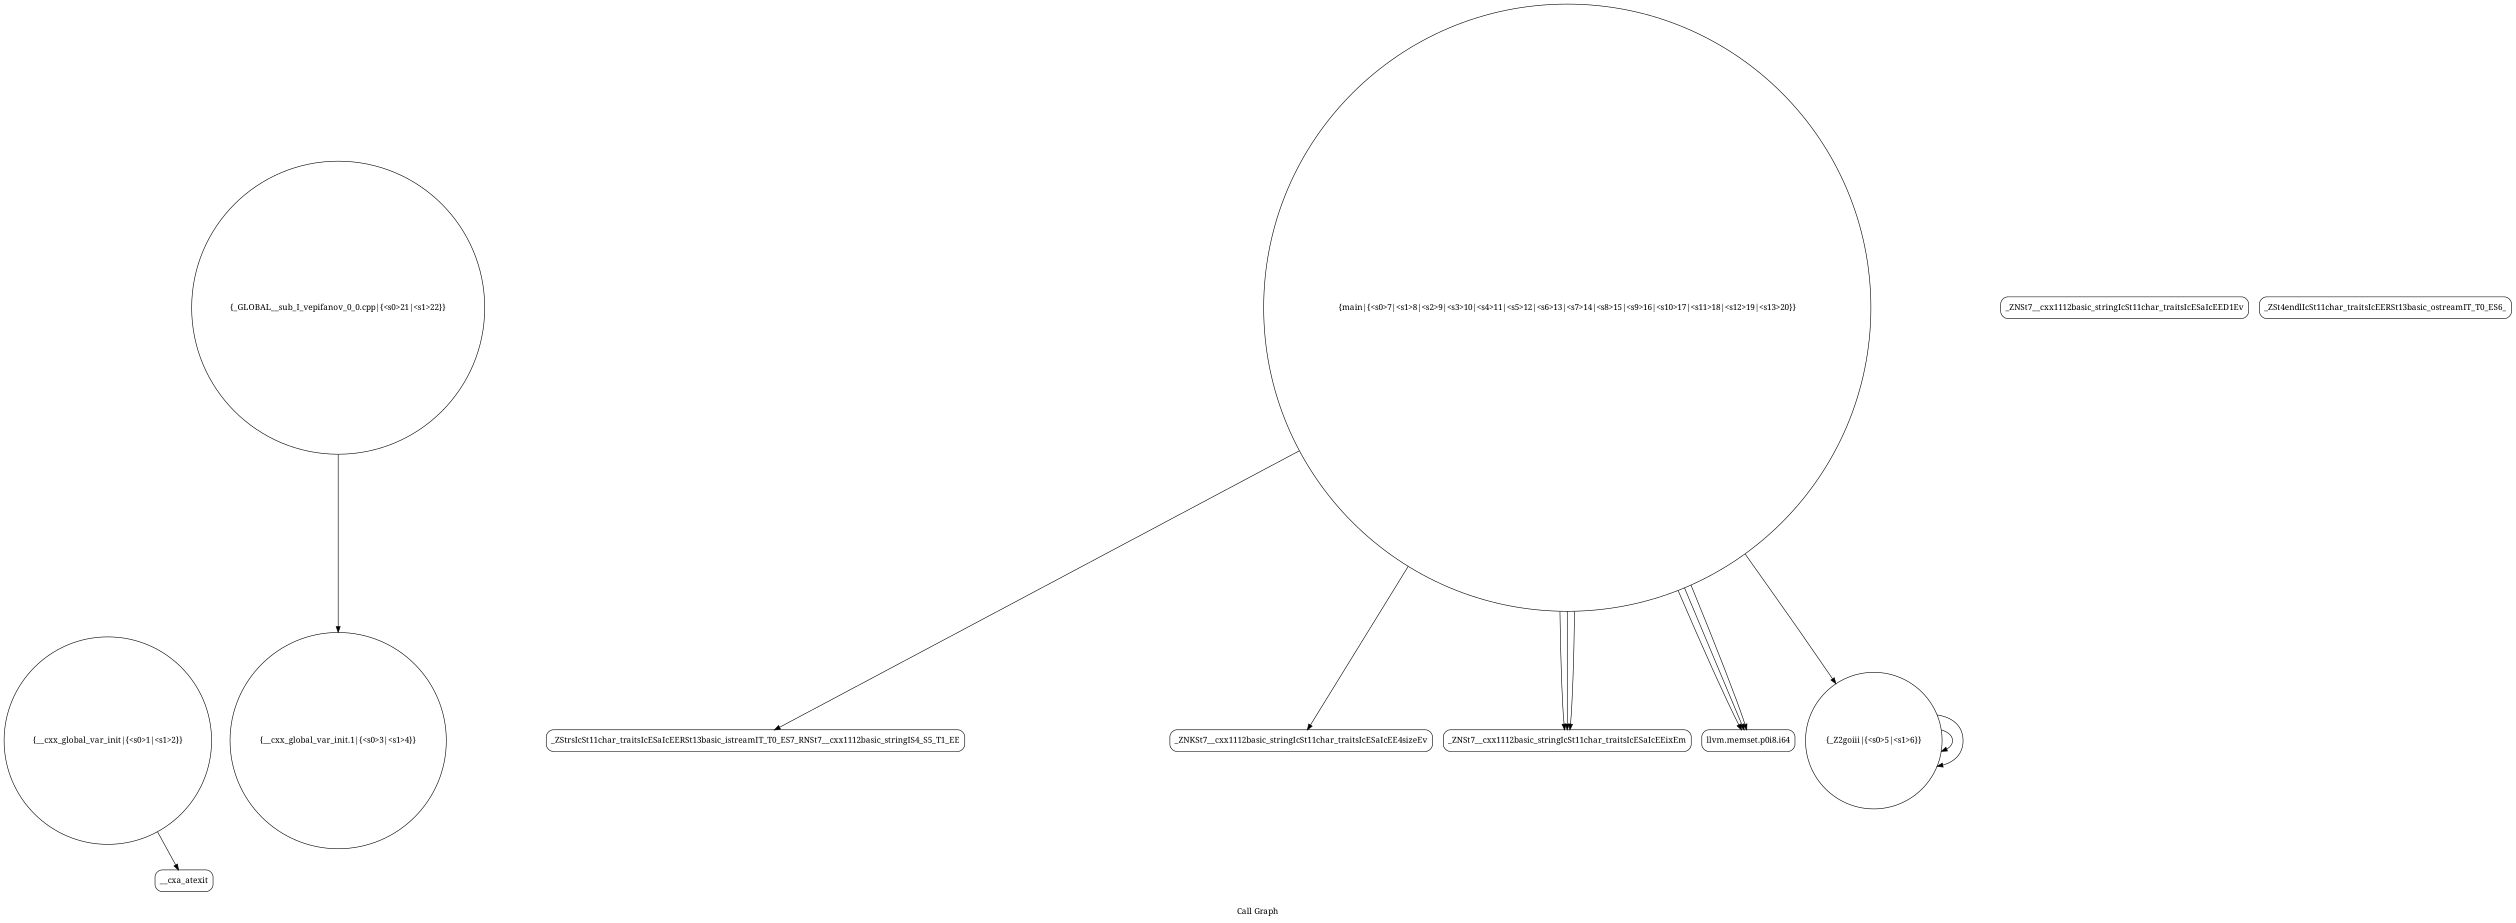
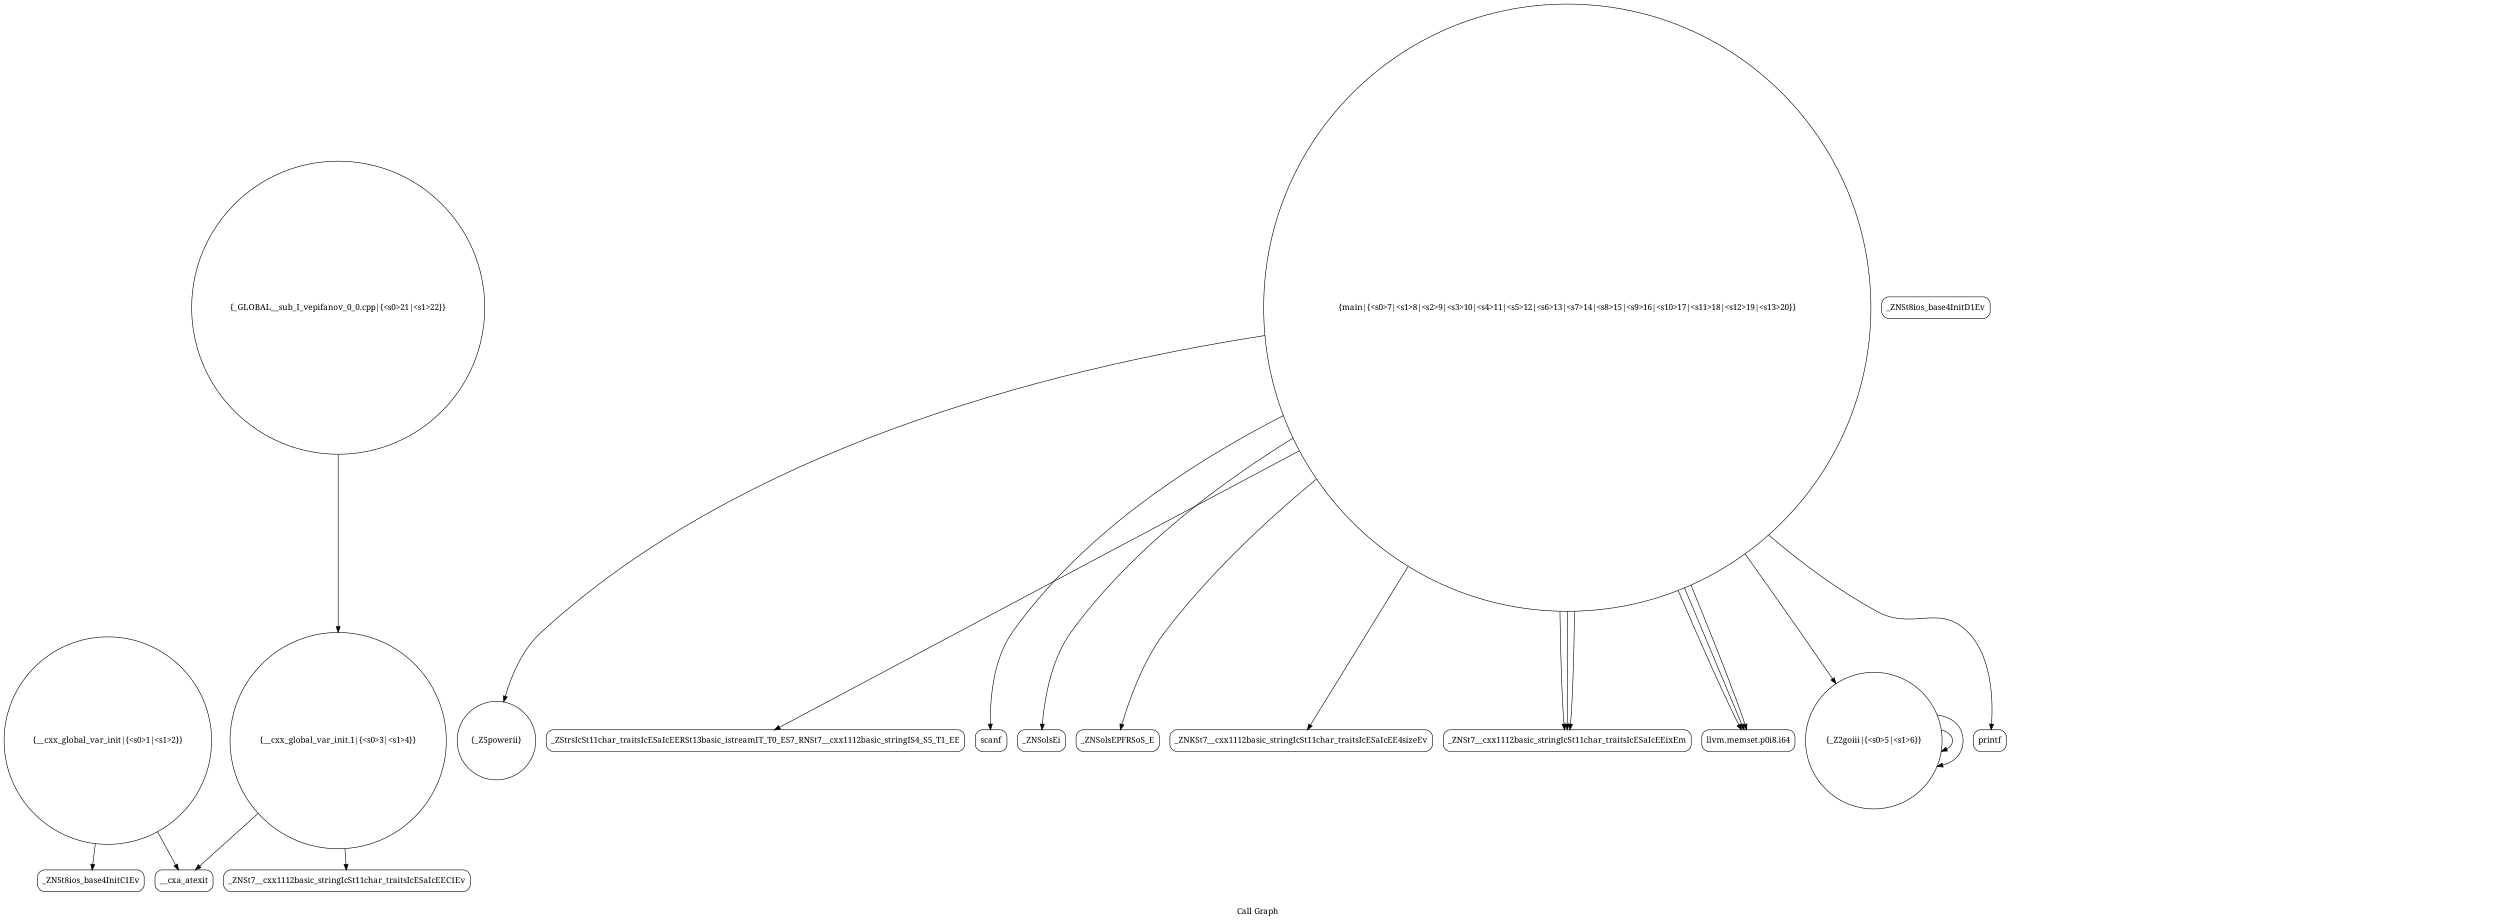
node "_ZNSt8ios_base4InitD1Ev": added
node "_ZNSt7__cxx1112basic_stringIcSt11char_traitsIcESaIcEED1Ev": removed
node "_ZSt4endlIcSt11char_traitsIcEERSt13basic_ostreamIT_T0_ES6_": removed
node "{_Z5powerii}": added
node "scanf": added
node "_ZNSolsEi": added
node "_ZNSolsEPFRSoS_E": added
node "printf": added
edge "{__cxx_global_var_init.1|{<s0>3|<s1>4}}" -> "__cxa_atexit": added
node "_ZNSt8ios_base4InitC1Ev": added
node "_ZNSt7__cxx1112basic_stringIcSt11char_traitsIcESaIcEEC1Ev": added
